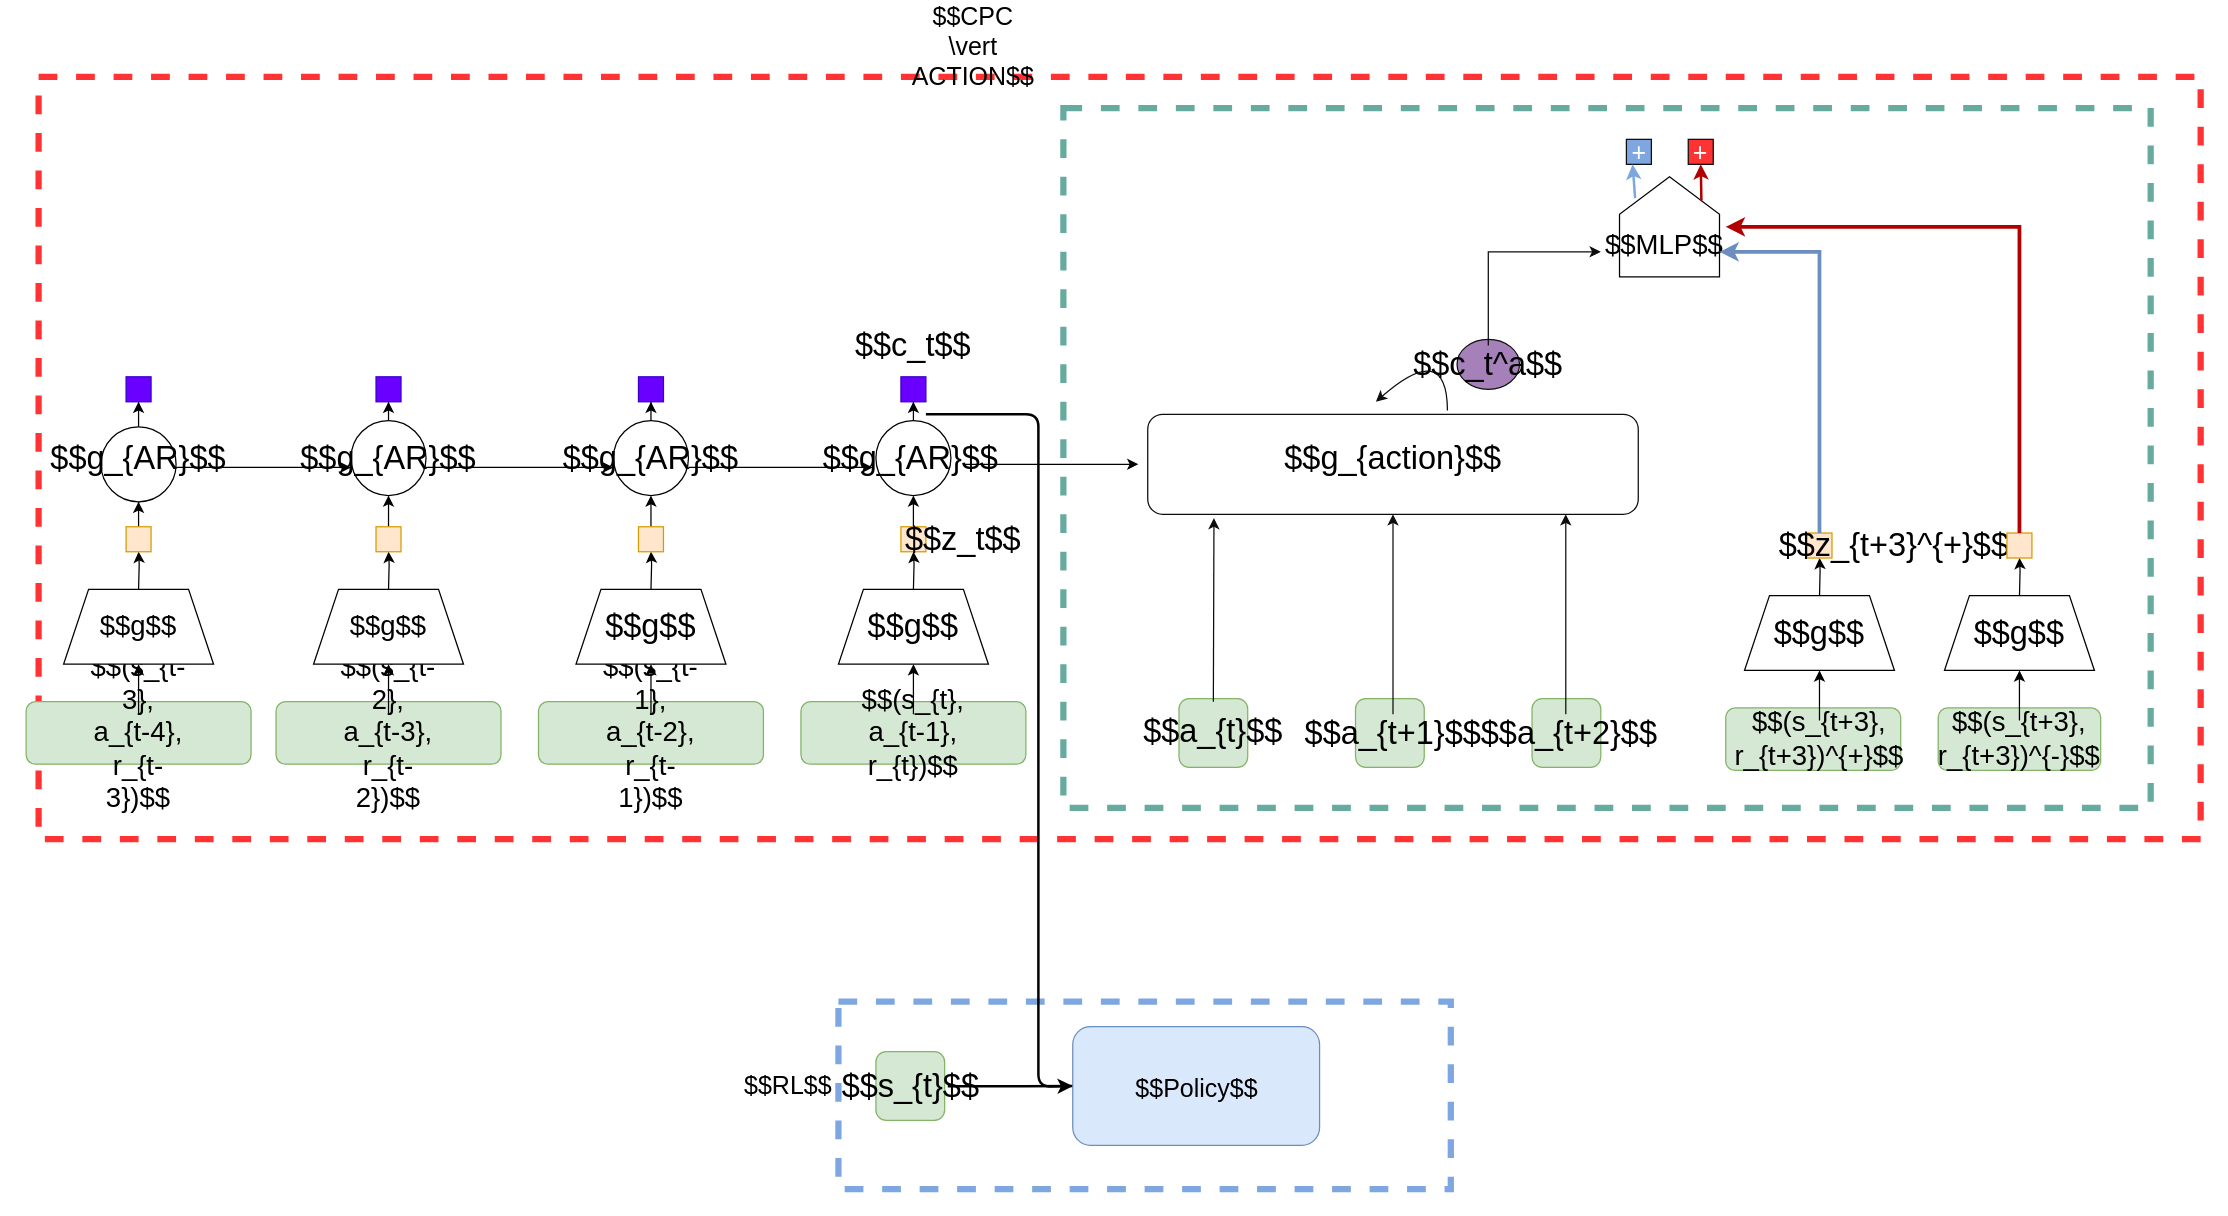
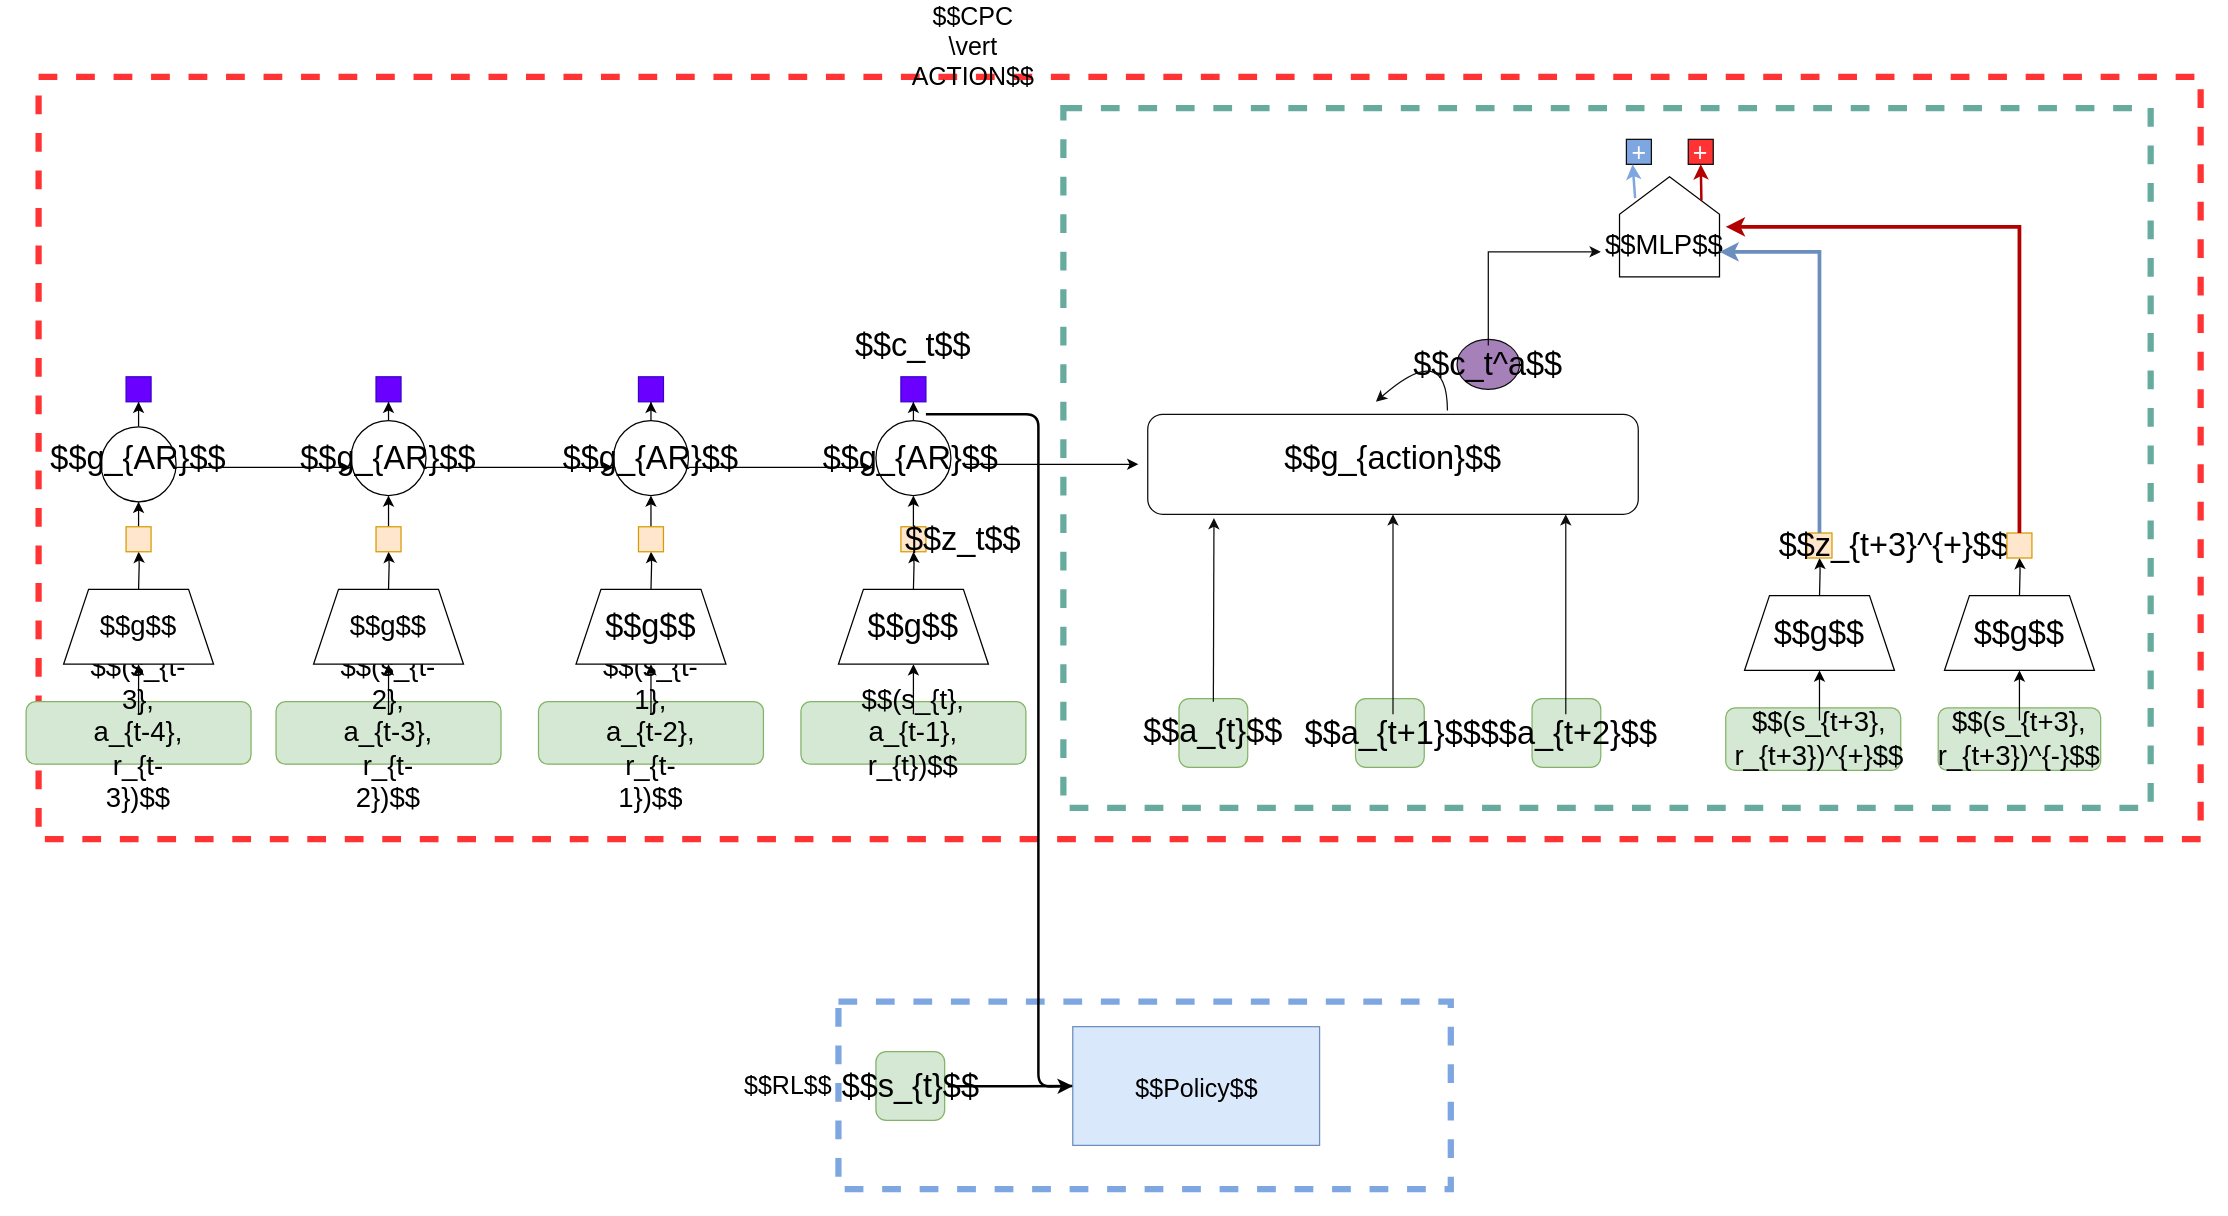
node "$$Policy$$": shape rounded rectangle -> rectangle
